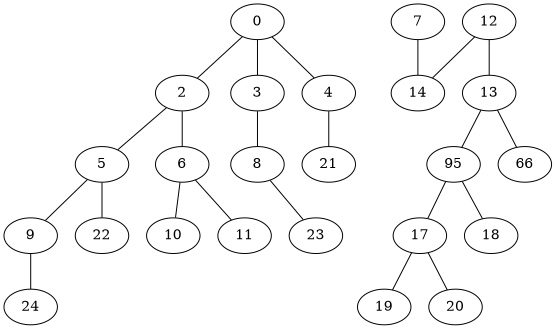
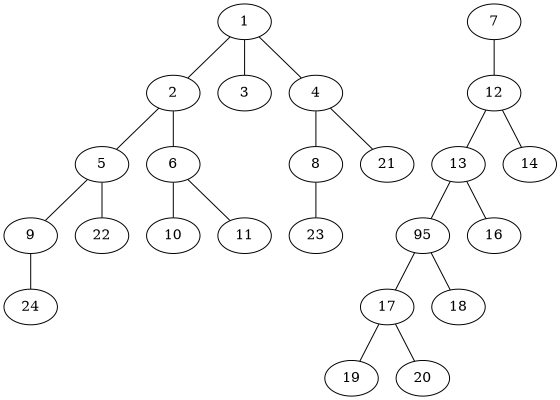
node "0": label "0" -> "1"
edge "7" -- "14": now "7" -- "12"
edge "3" -- "8": now "4" -- "8"
node "66": label "66" -> "16"
